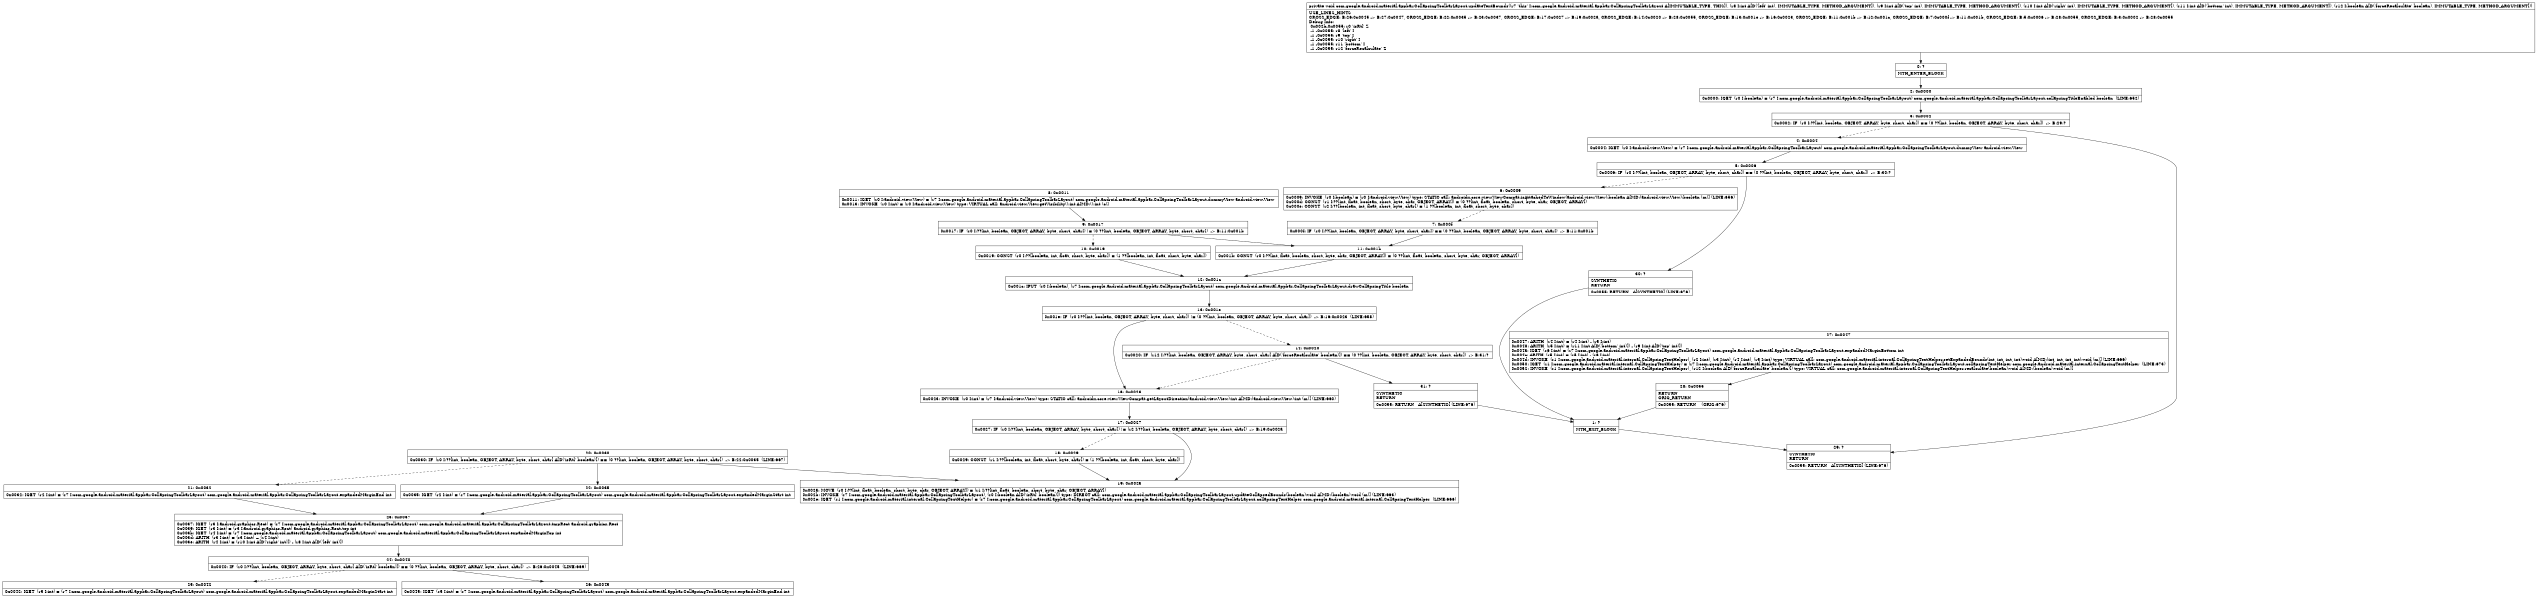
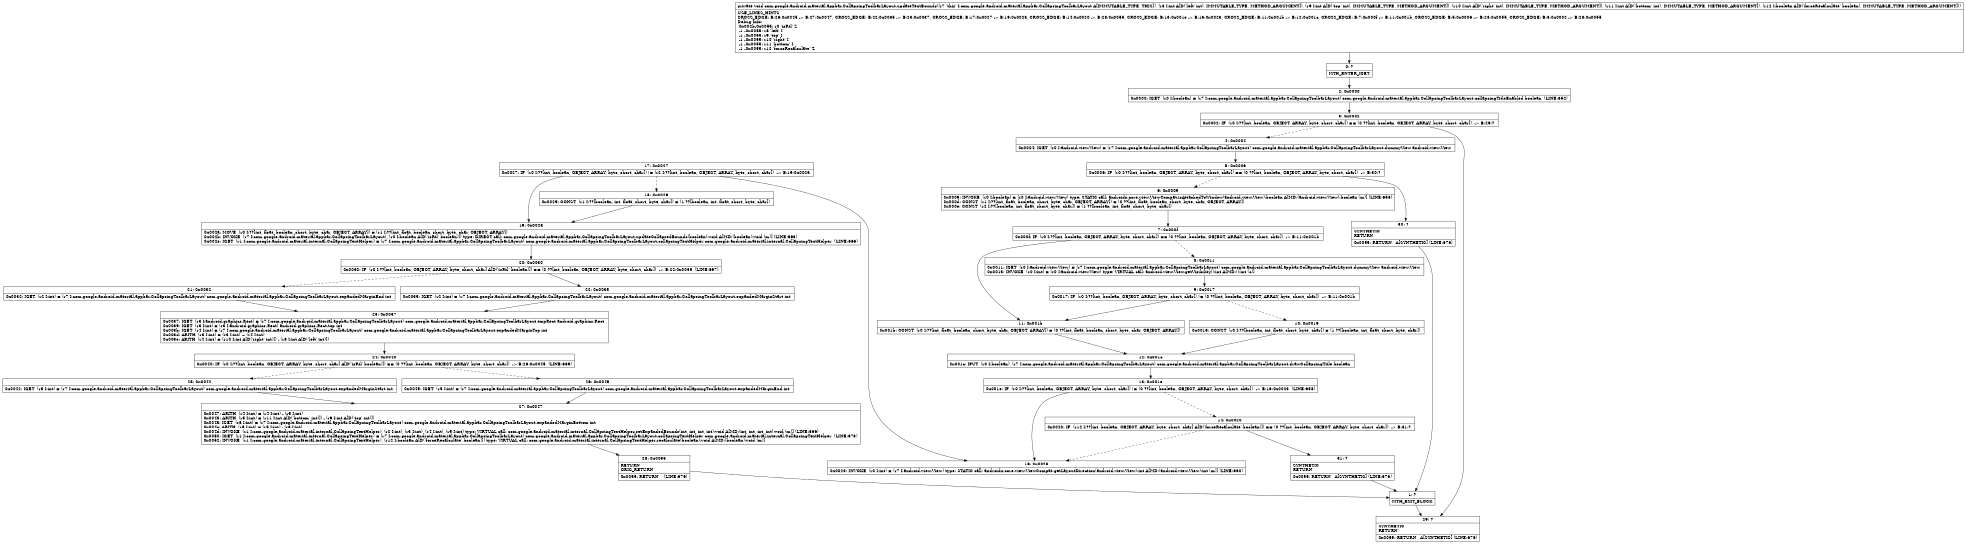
node "0: ?": text "MTH_ENTER_BLOCK" -> "MTH_ENTER_IGET"
edge "6: 0x0009" -> "7: 0x000f": style dashed -> solid
edge "7: 0x000f" -> "8: 0x0011": added
edge "26: 0x0045" -> "27: 0x0047": added
edge "25: 0x0042" -> "27: 0x0047": added
node "28: 0x0055": text "0x0055: RETURN    (ORIG:676)" -> "0x0055: RETURN    (LINE:676)"
edge "16: 0x0023" -> "17: 0x0027": reversed
edge "20: 0x0030" -> "19: 0x002a": reversed
edge "24: 0x0040" -> "26: 0x0045": style solid -> dashed
